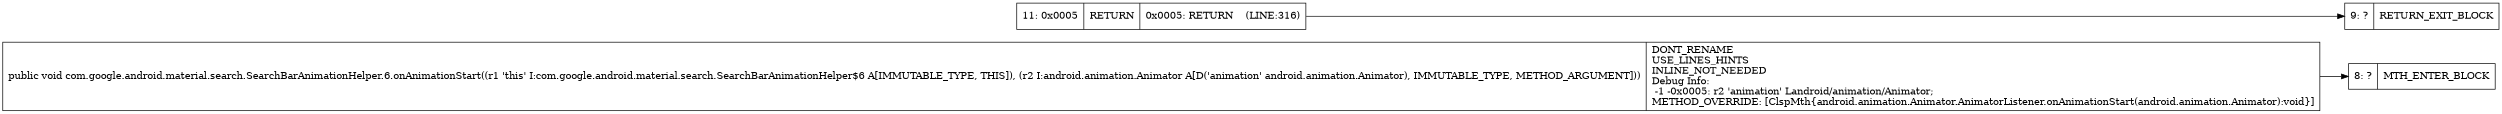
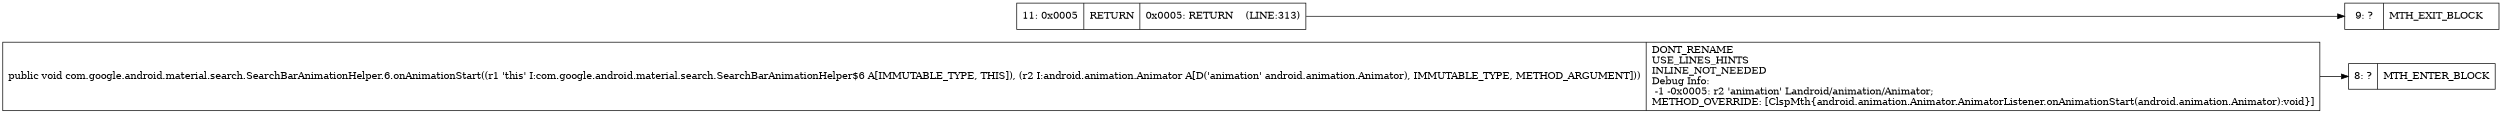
node "11: 0x0005": text "0x0005: RETURN    (LINE:316)" -> "0x0005: RETURN    (LINE:313)"
node "9: ?": text "RETURN_EXIT_BLOCK" -> "MTH_EXIT_BLOCK"
